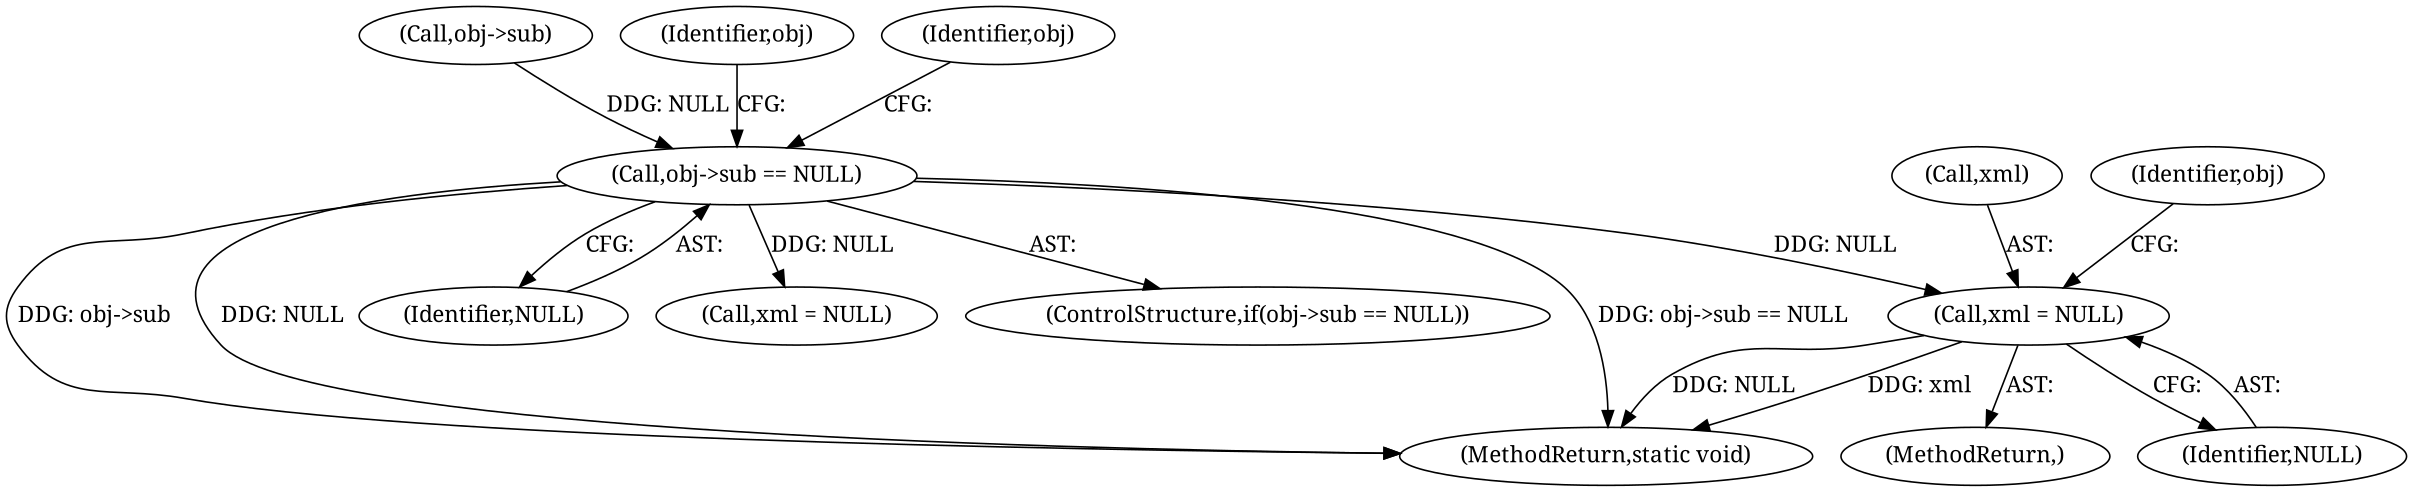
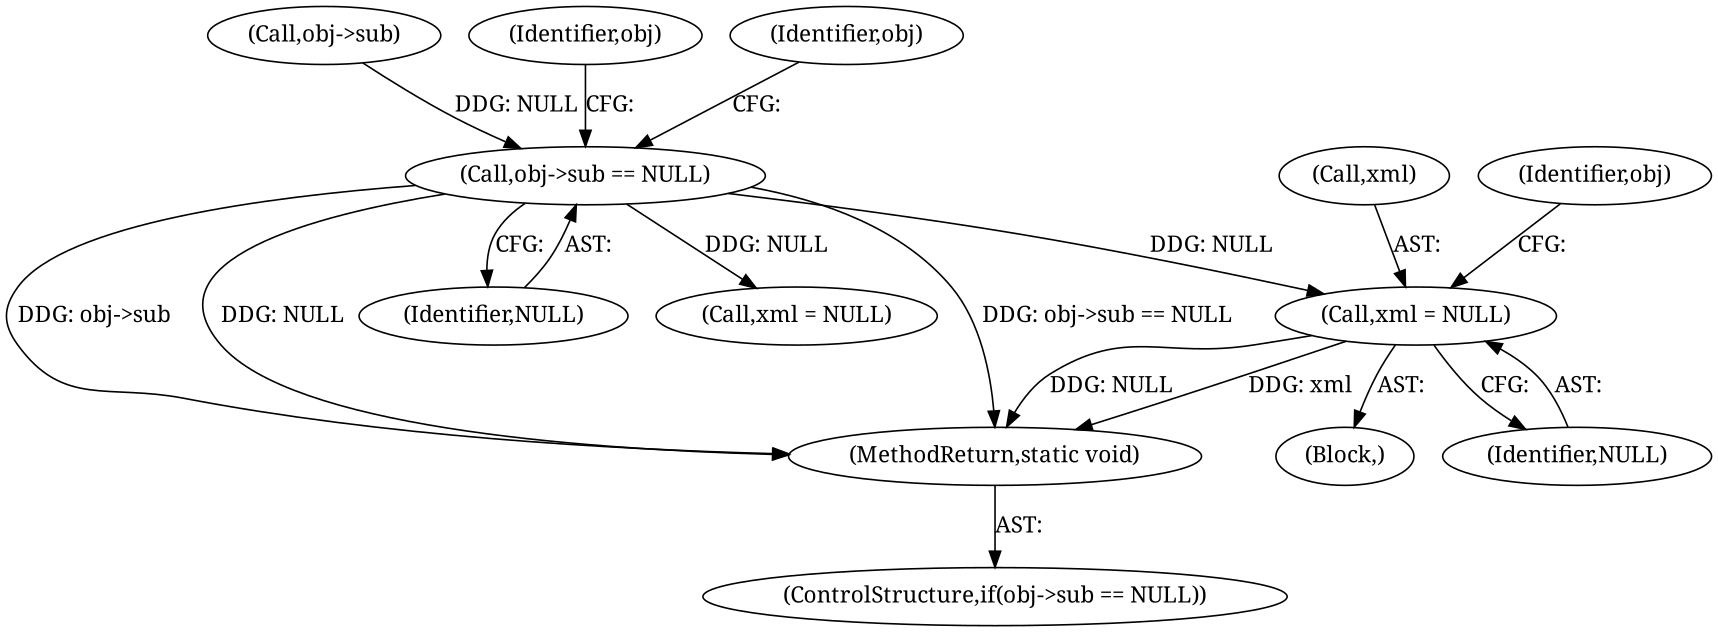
edge "(Call,obj->sub == NULL)" -> "(ControlStructure,if(obj->sub == NULL))": now "(MethodReturn,static void)" -> "(ControlStructure,if(obj->sub == NULL))"
node "(MethodReturn,)": label "(MethodReturn,)" -> "(Block,)"
